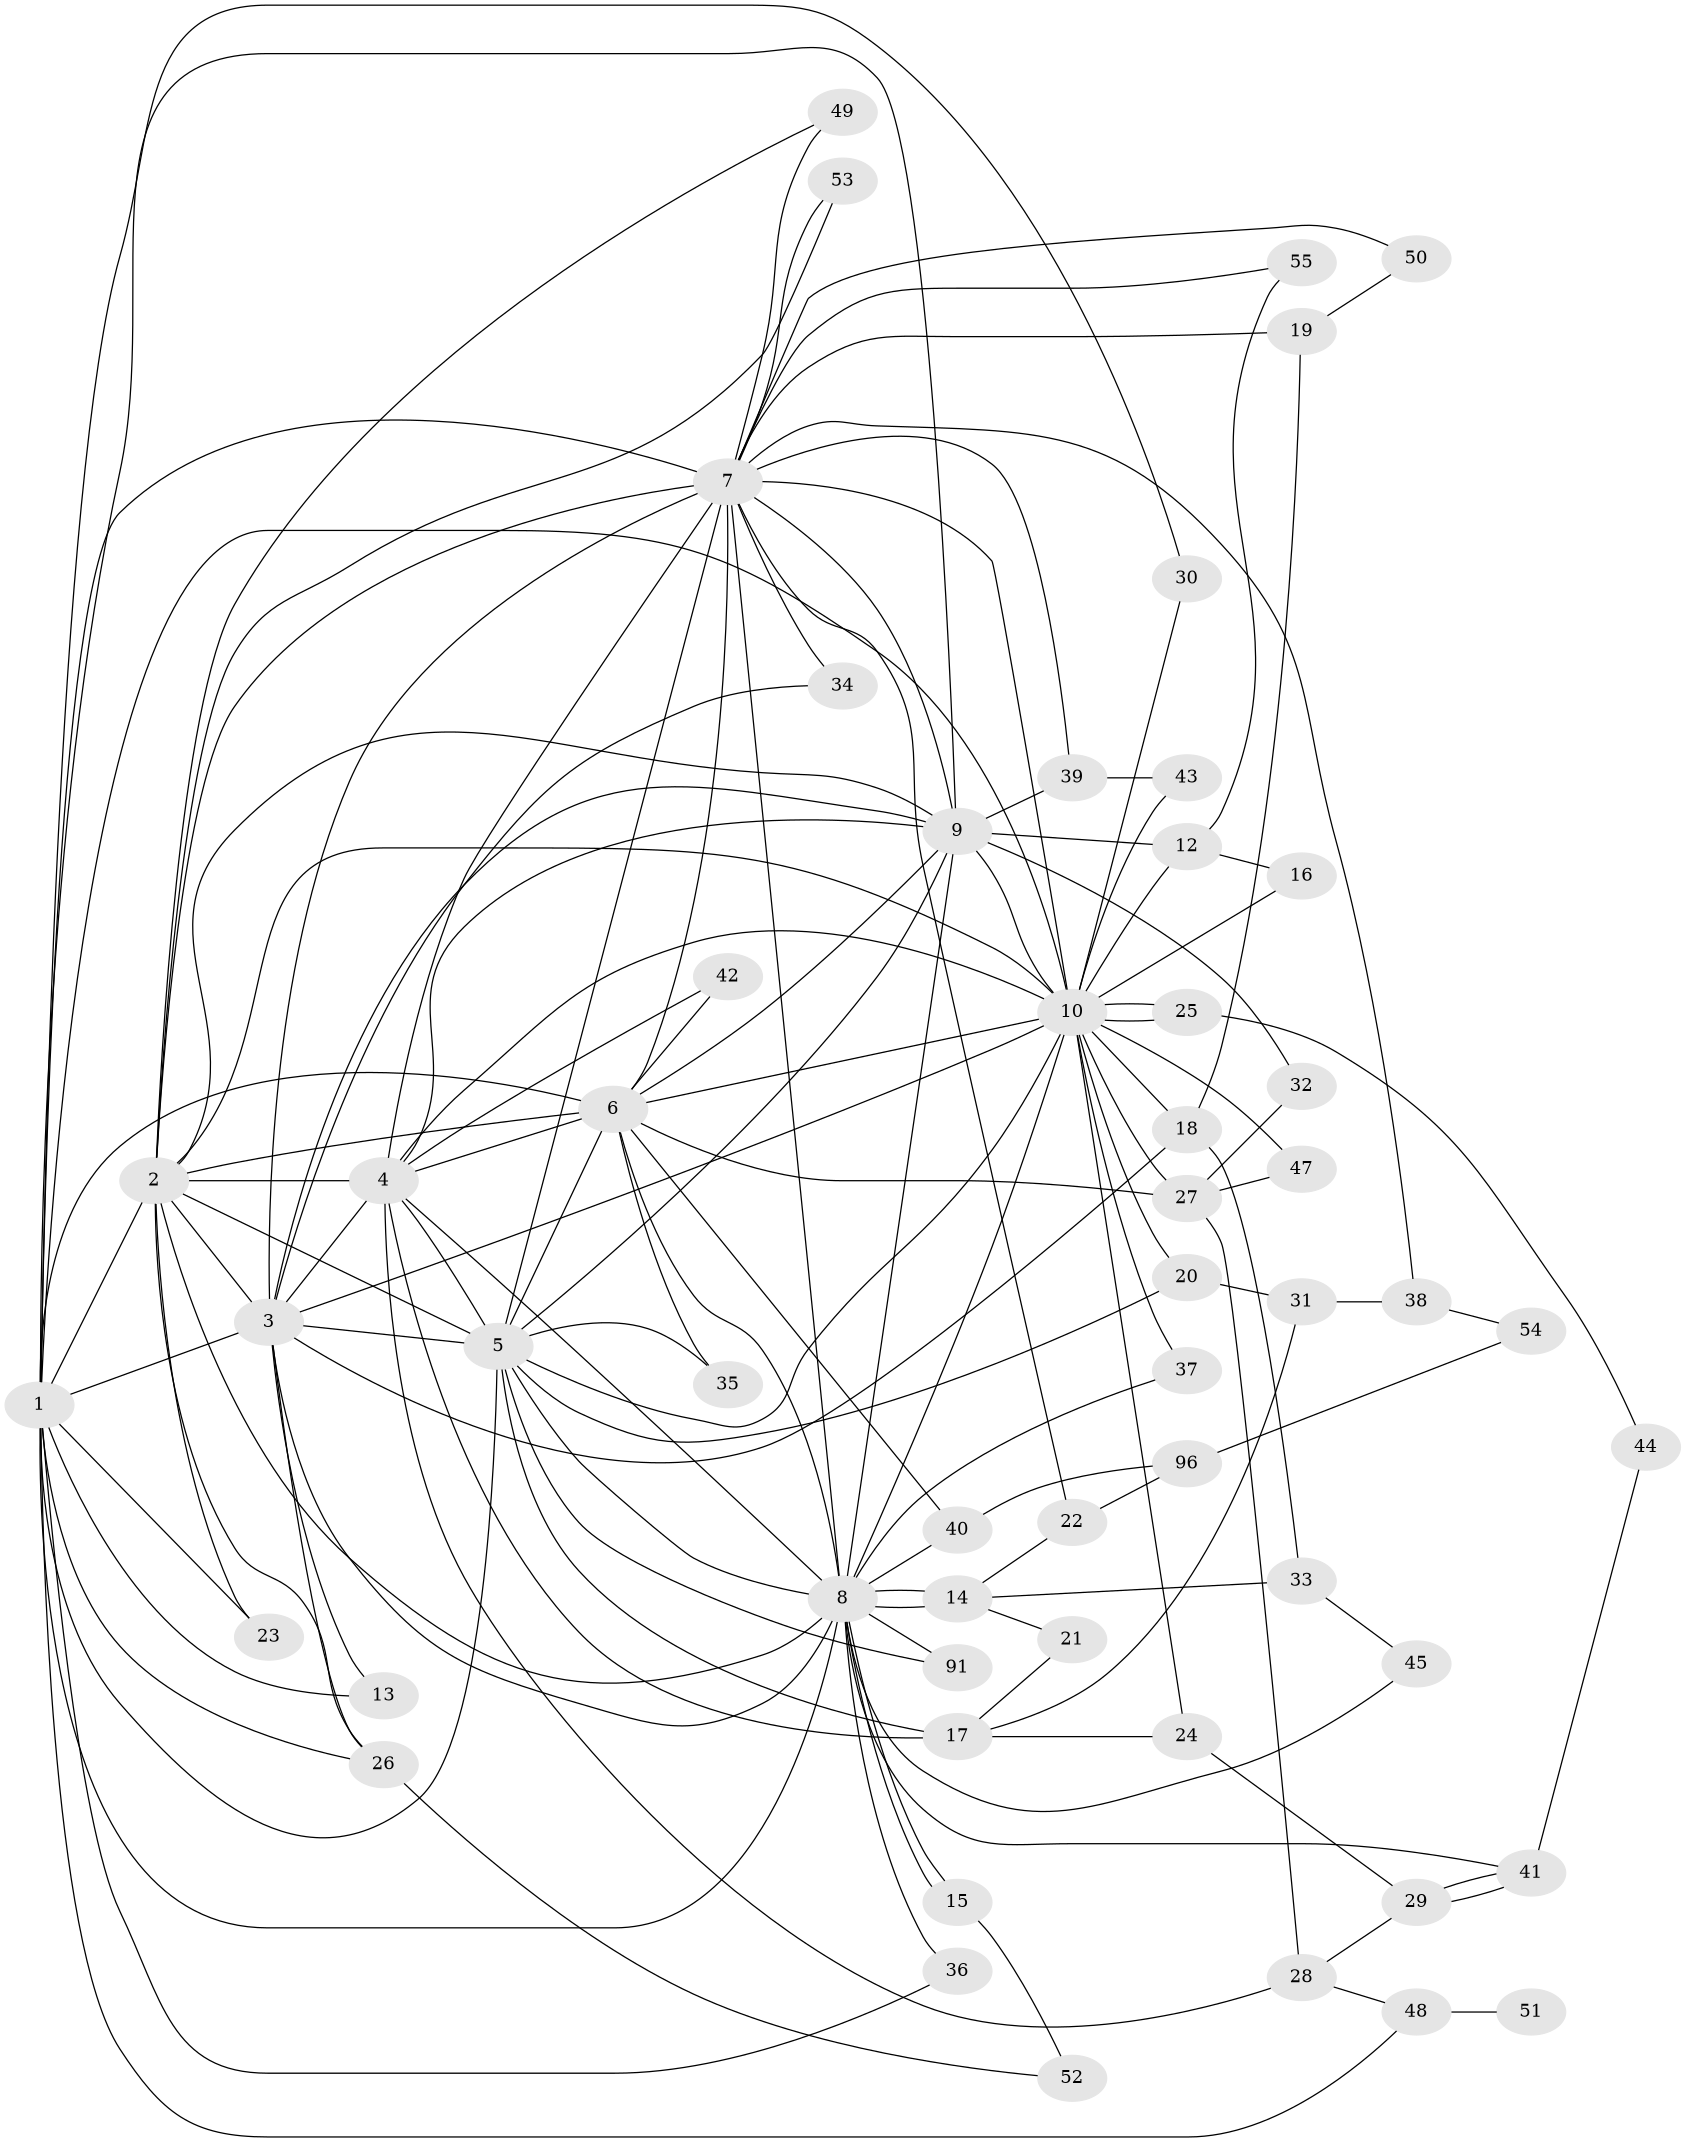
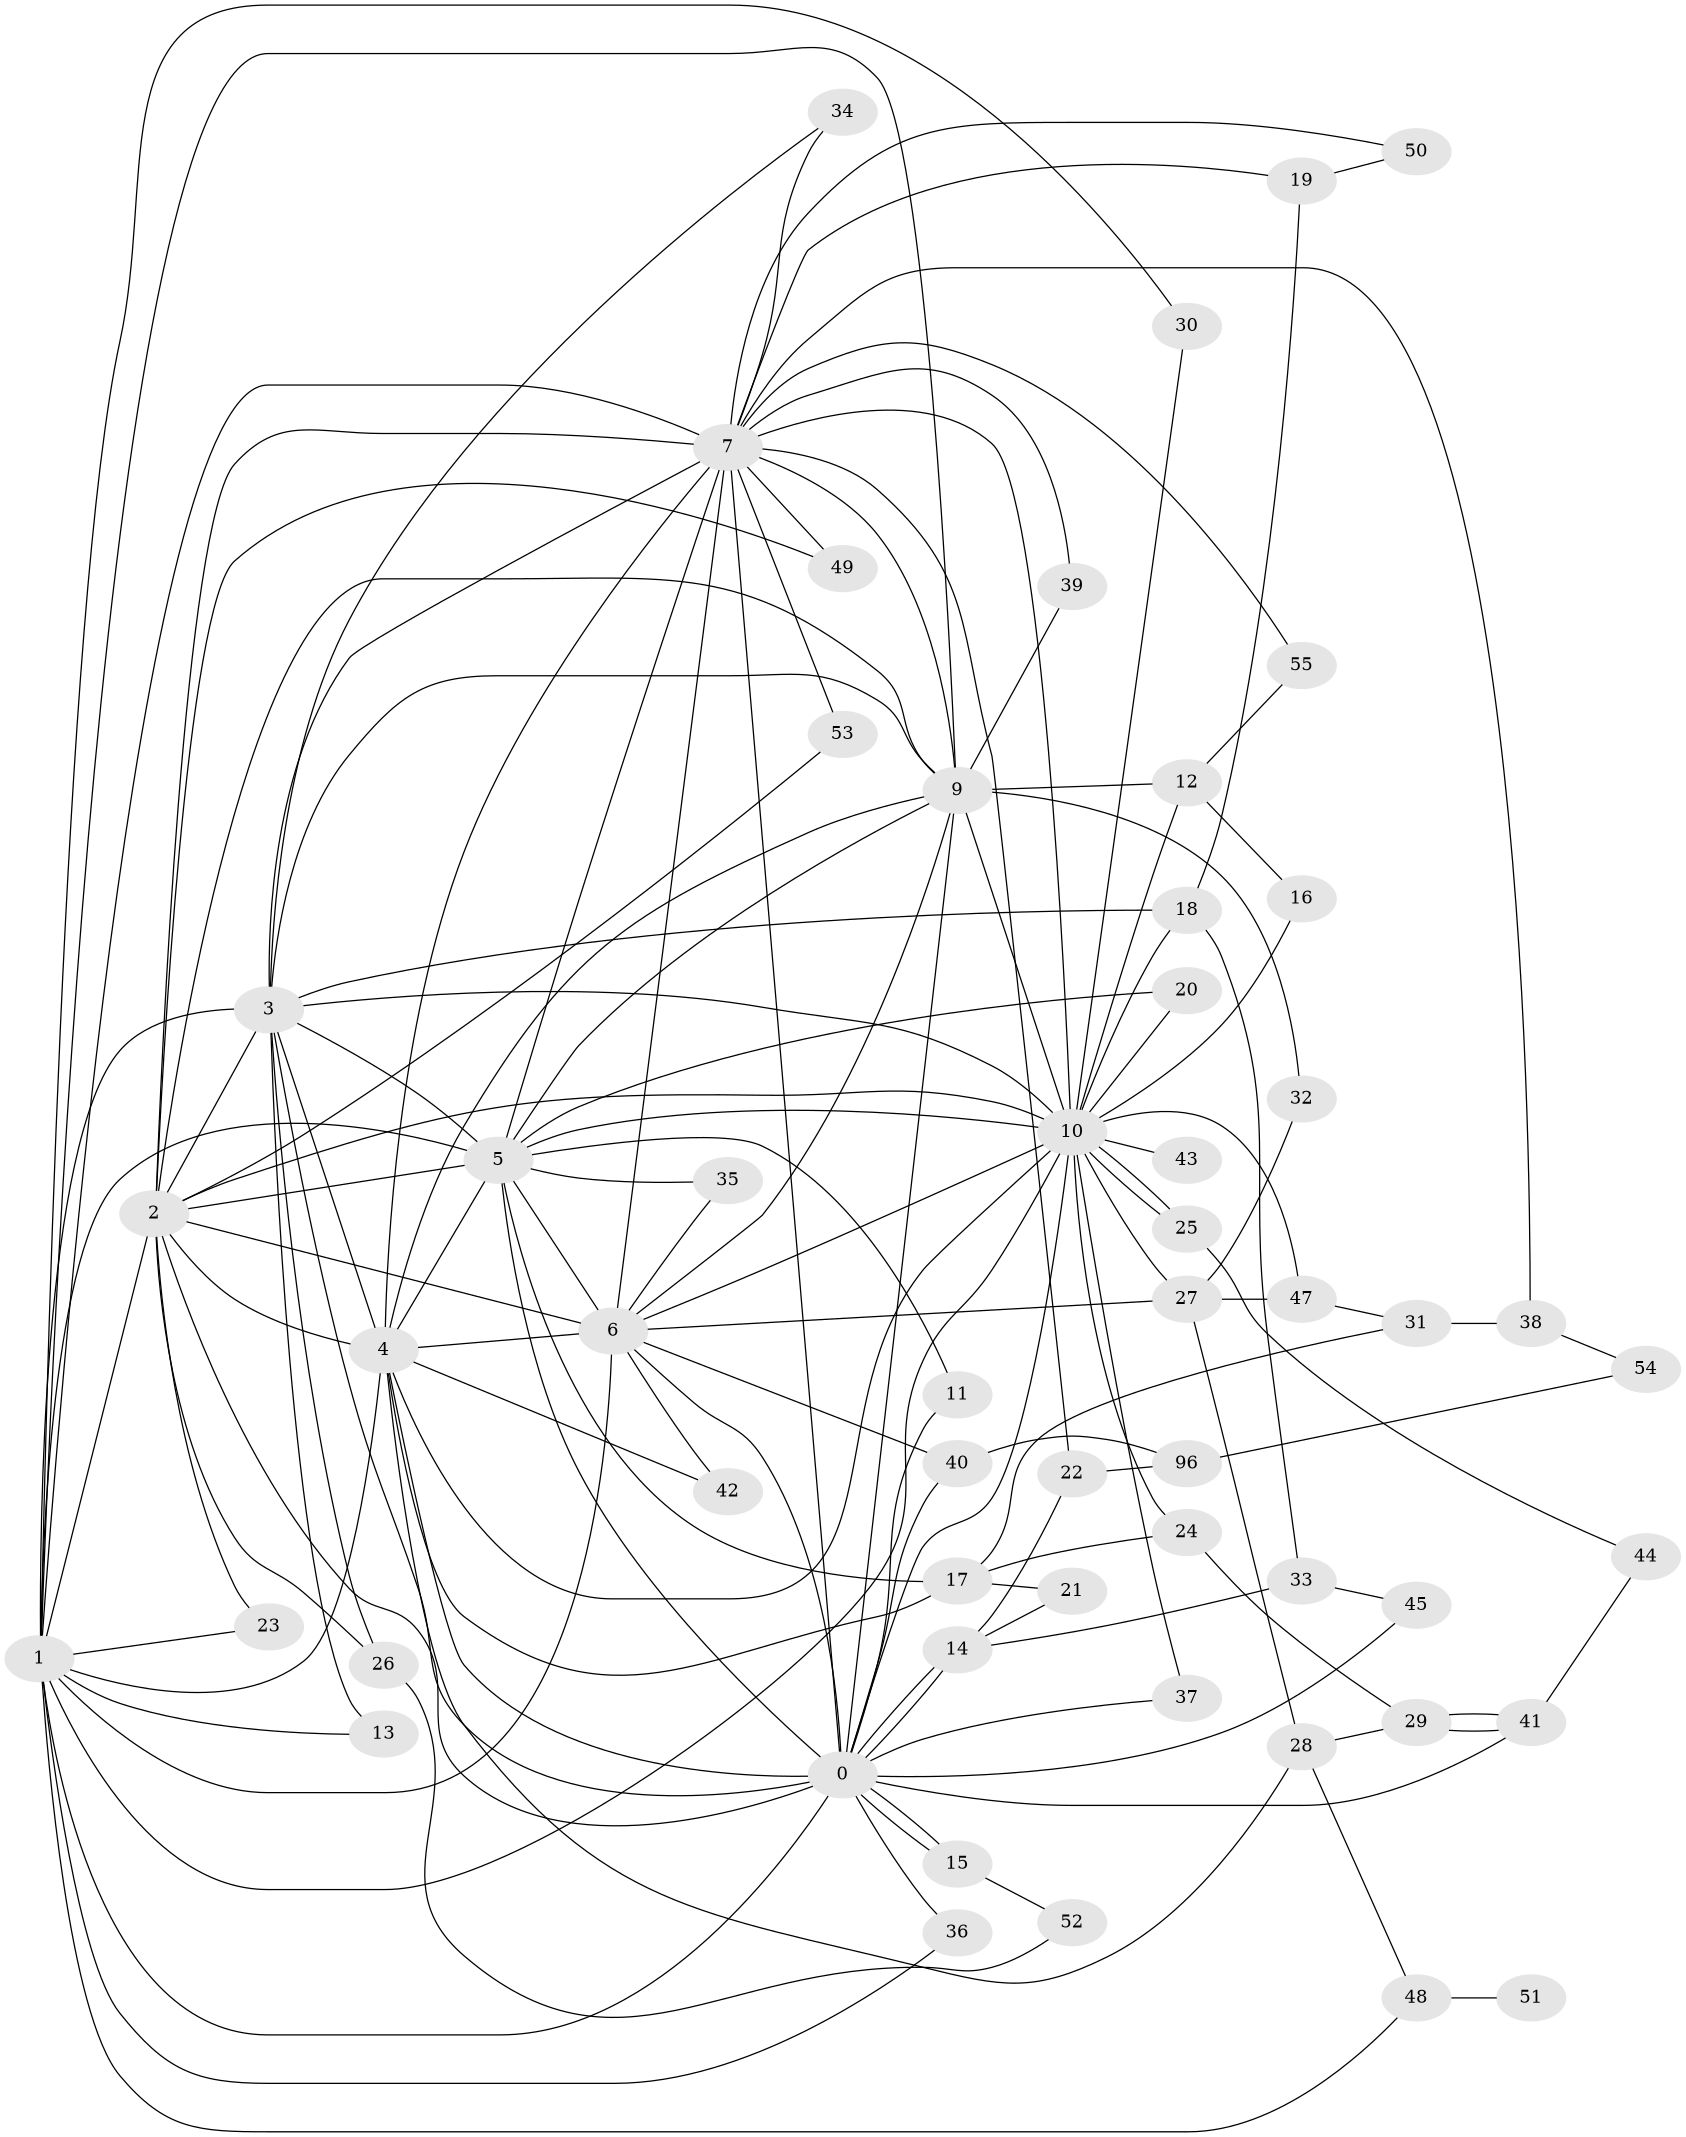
edge "39" -- "43": removed
edge "20" -- "31": now "47" -- "31"
node "8": label "8" -> "0"
edge "1" -- "26": now "1" -- "4"
node "91": label "91" -> "11"
